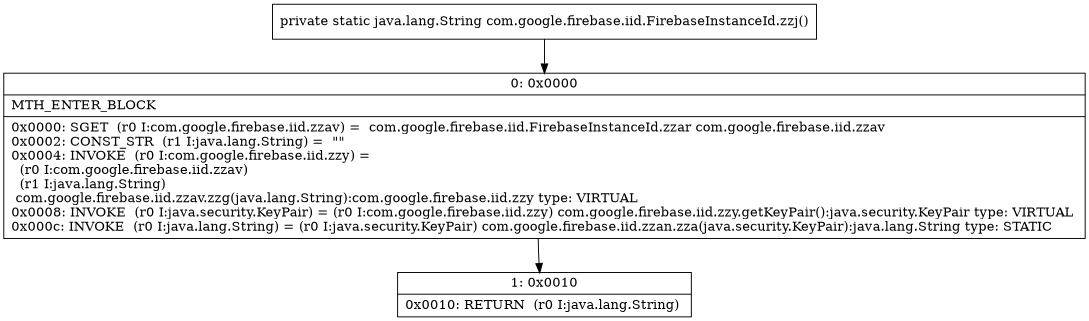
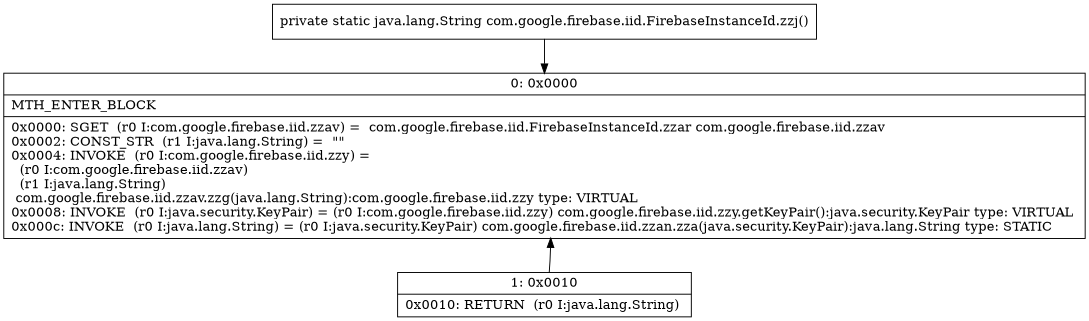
edge "0: 0x0000" -> "1: 0x0010": reversed
